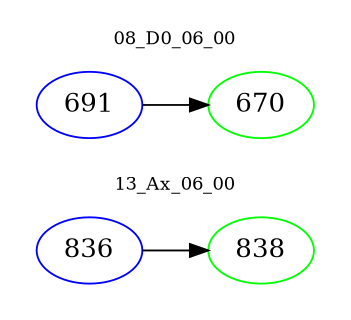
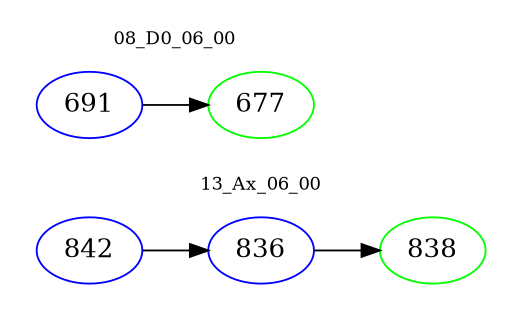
node "670": label "670" -> "677"
node "842": added
